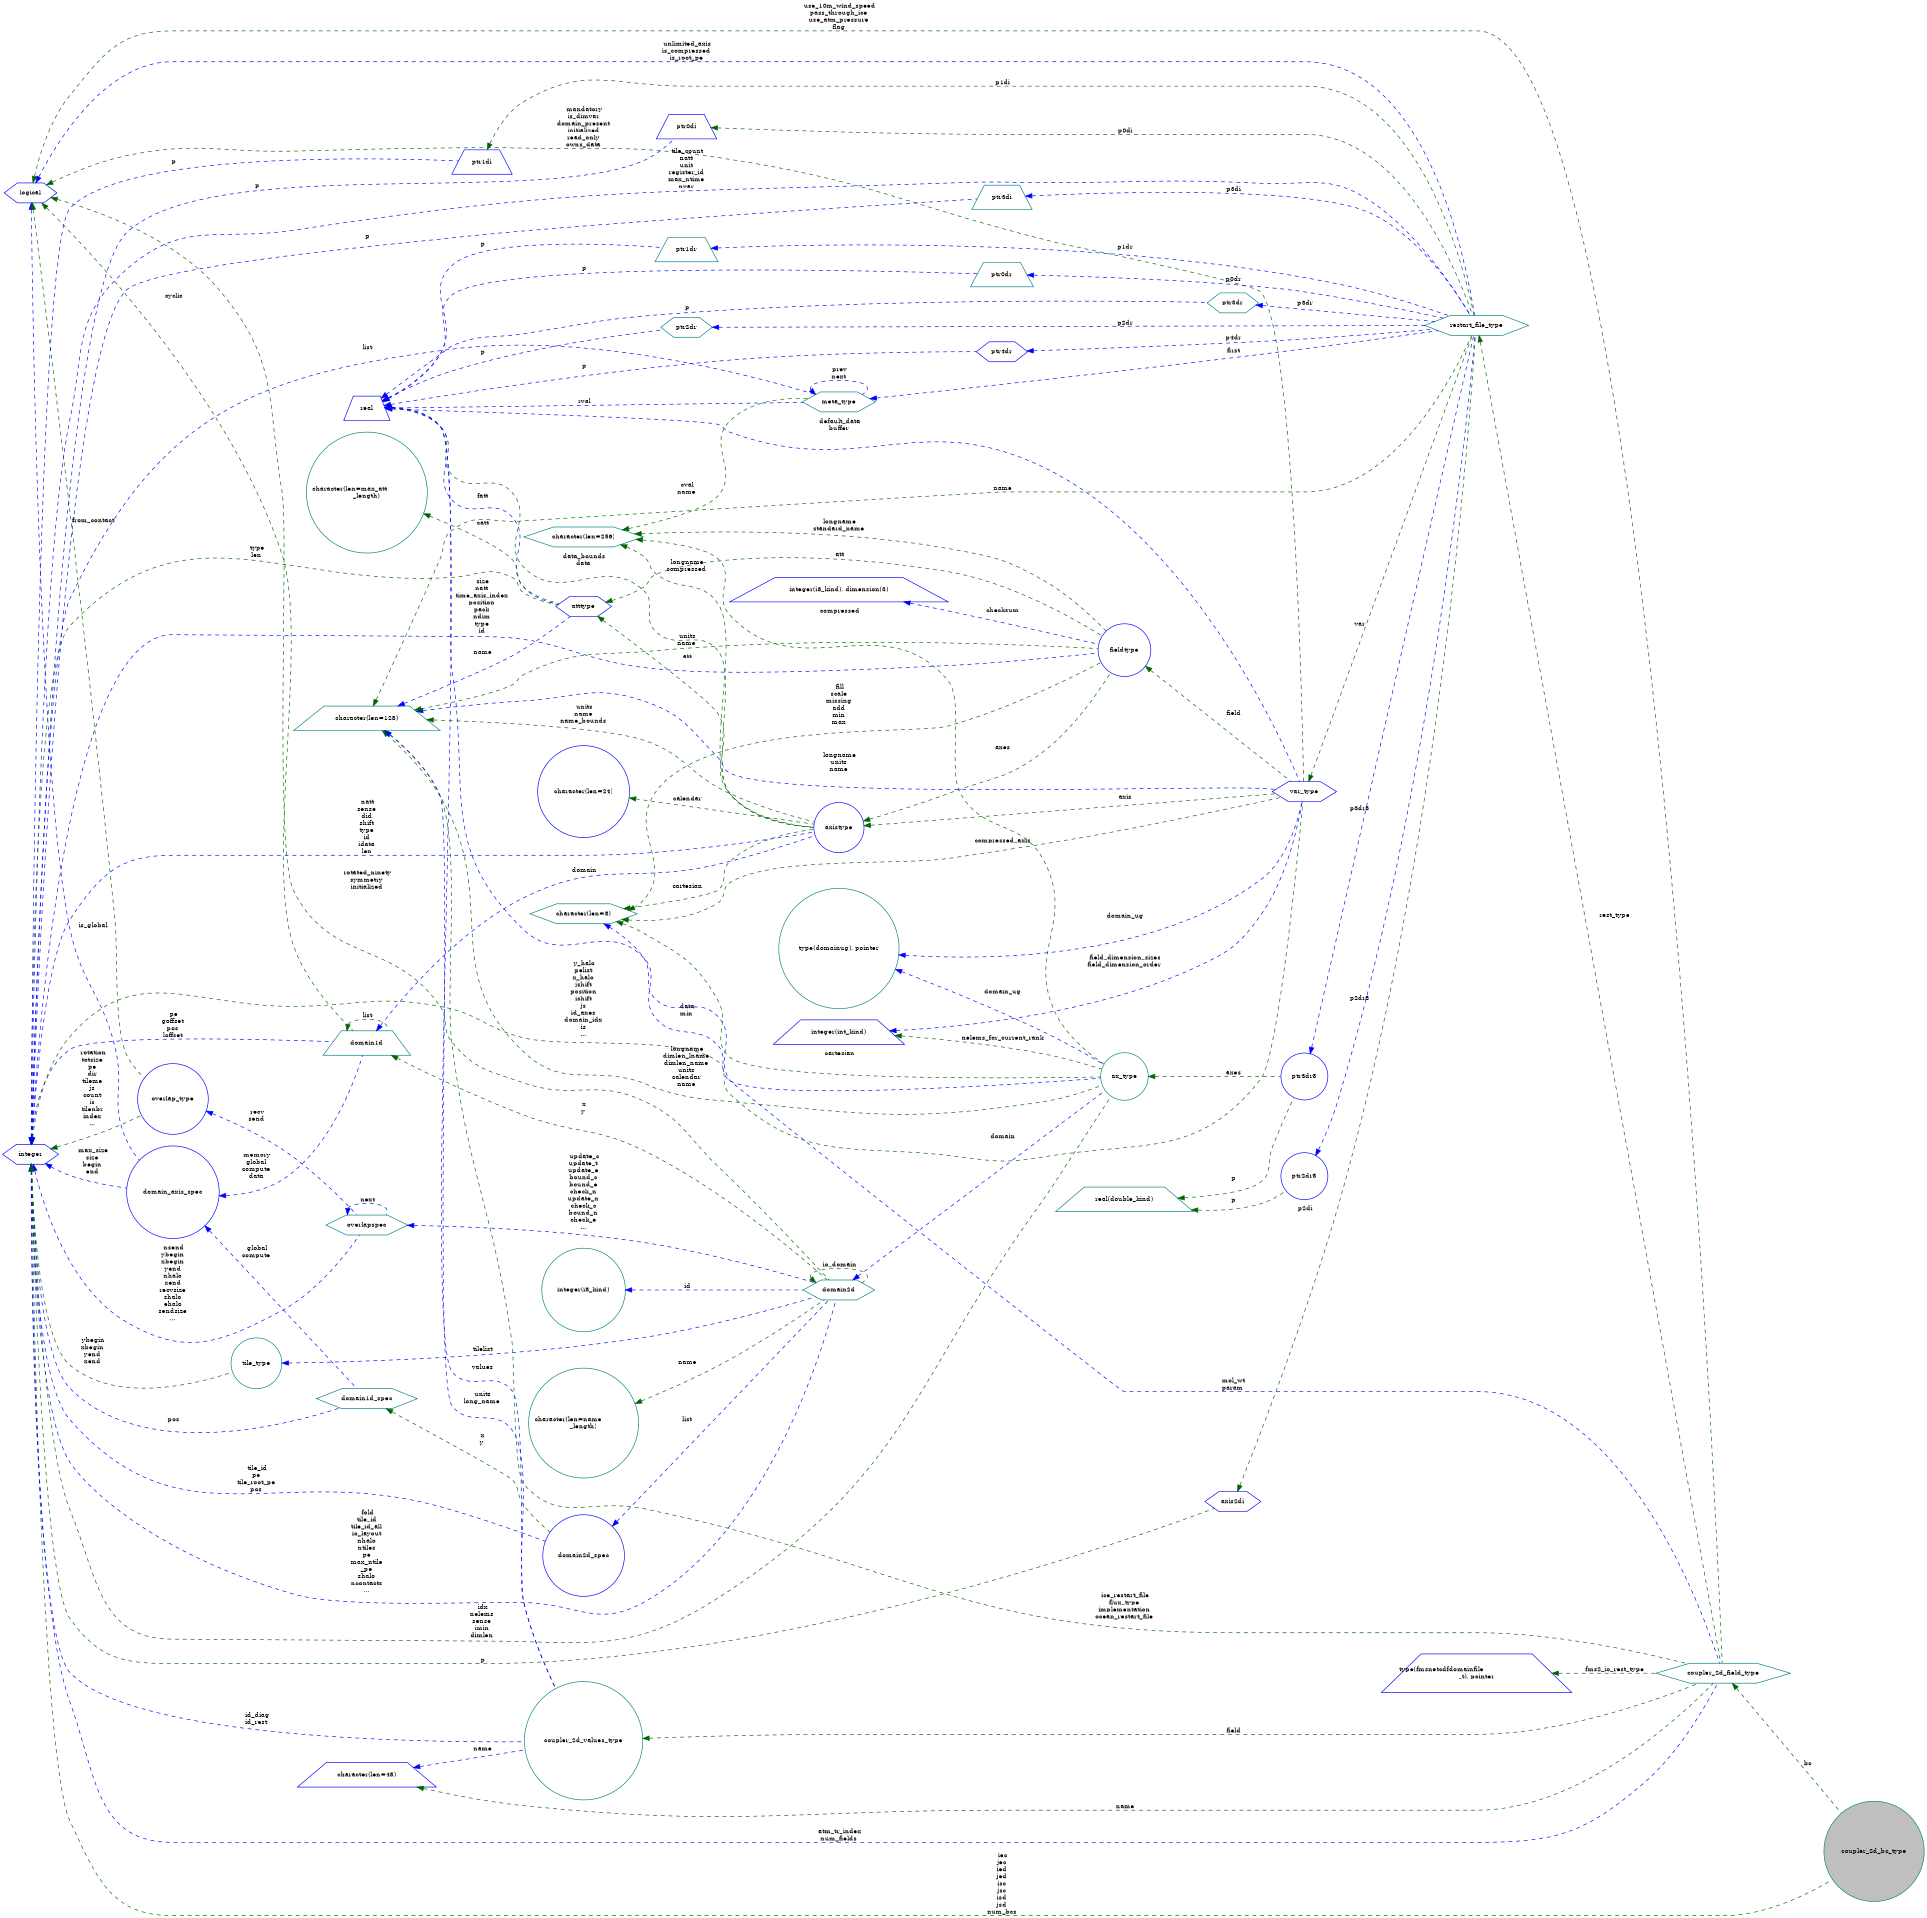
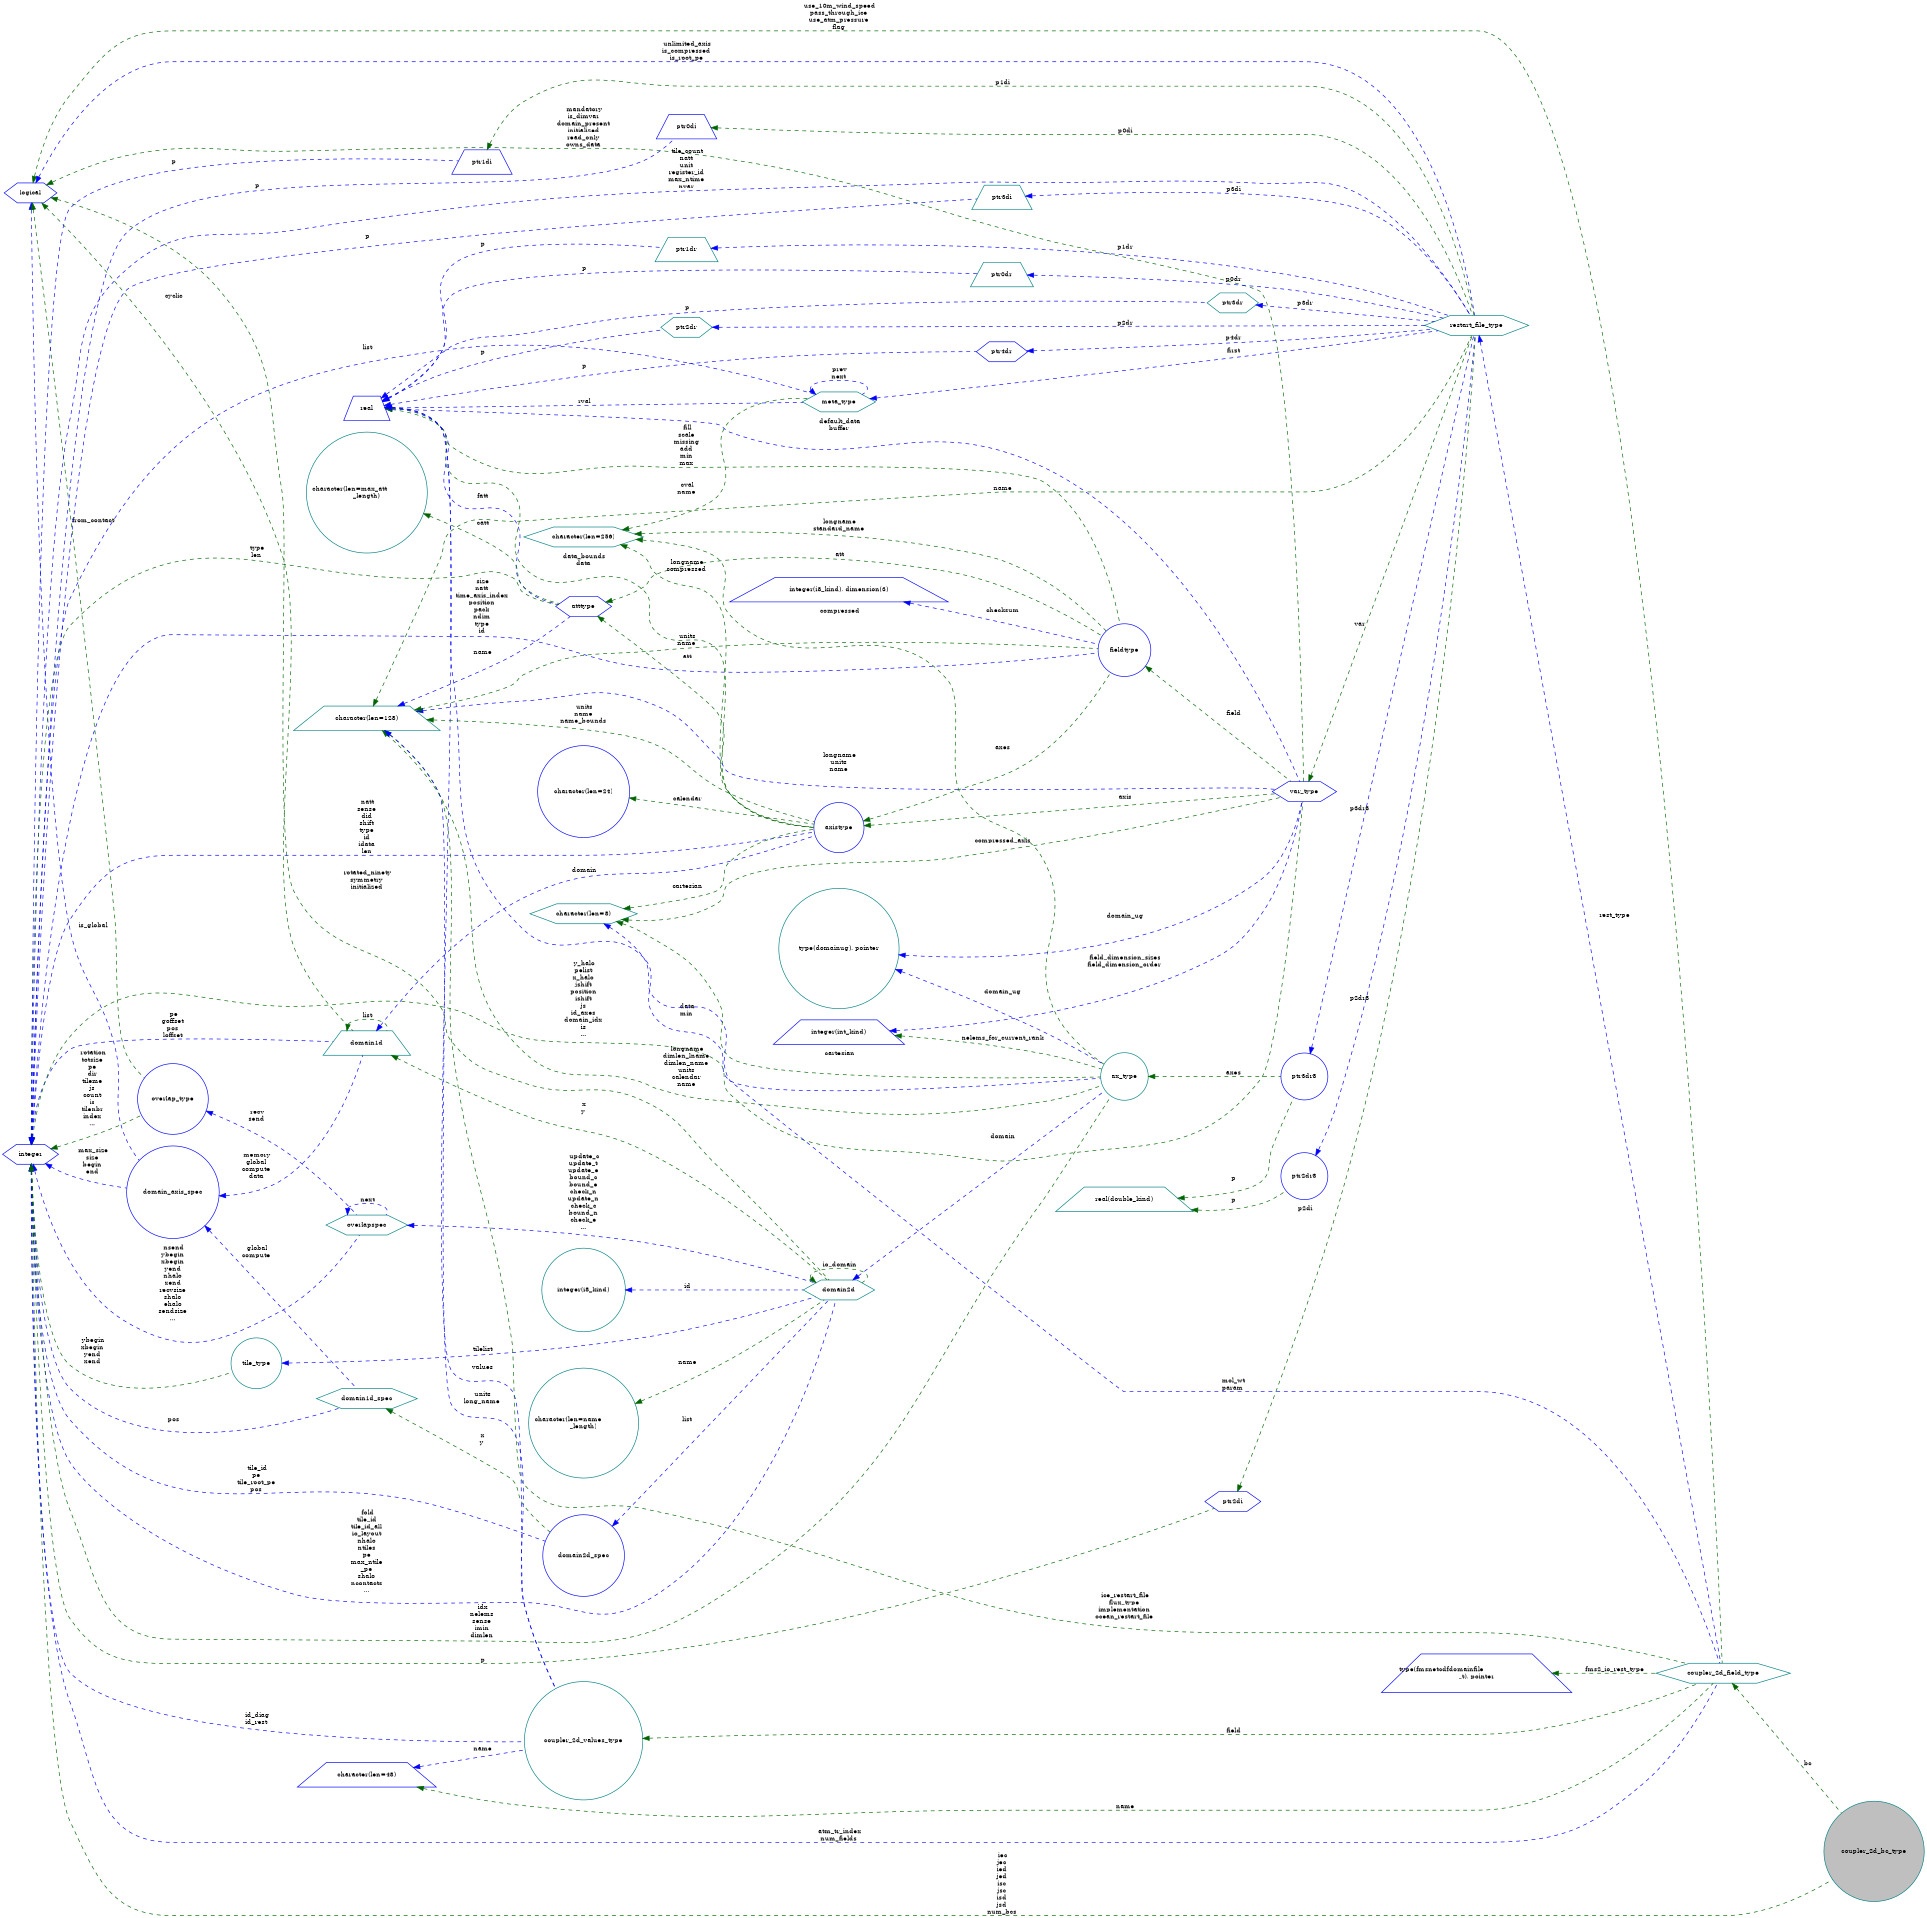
edge "fieldtype" -> "character(len=8)": now "fieldtype" -> "real"
edge "coupler_2d_field_type" -> "restart_file_type": color darkgreen -> blue
node "axis2di": label "axis2di" -> "ptr2di"
